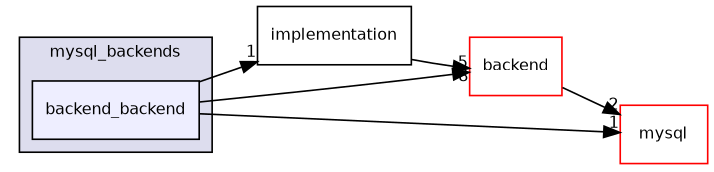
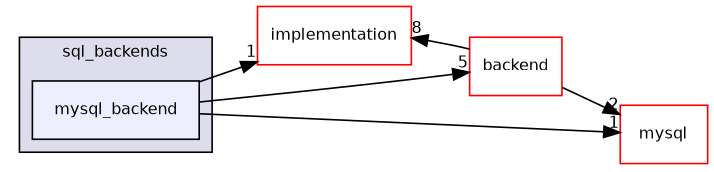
node "implementation": color black -> red
cluster "mysql_backends": label "mysql_backends" -> "sql_backends"
edge "implementation" -> "backend": reversed
node "backend_backend": label "backend_backend" -> "mysql_backend"
